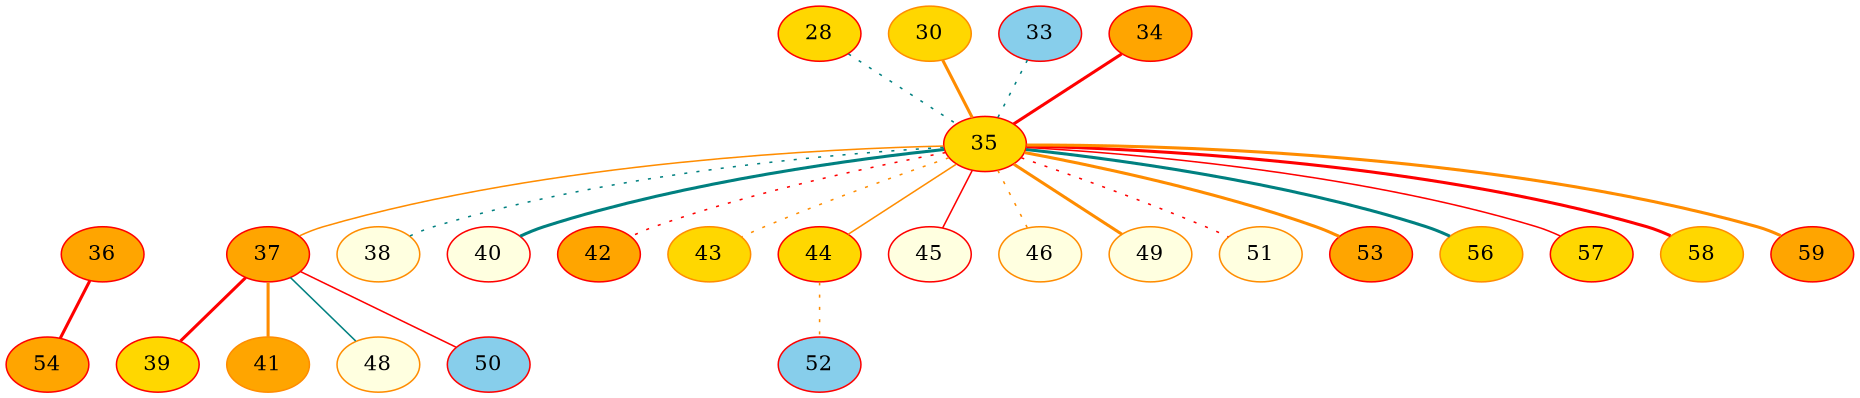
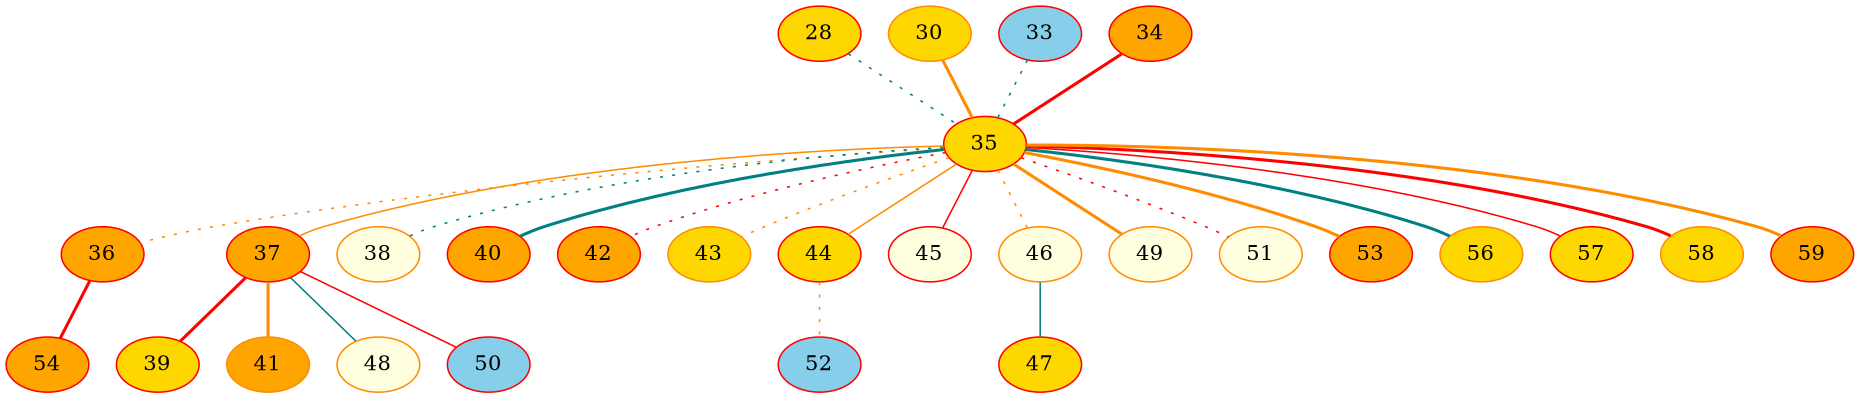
edge "35" -- "36": added
node "40": fillcolor lightyellow -> orange
node "47": added
